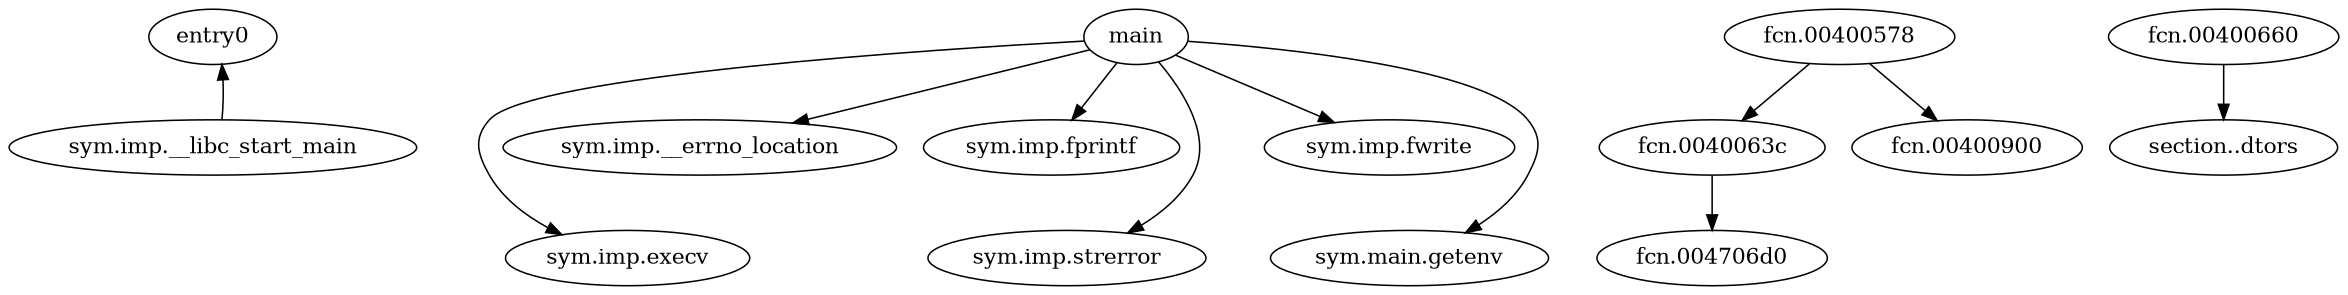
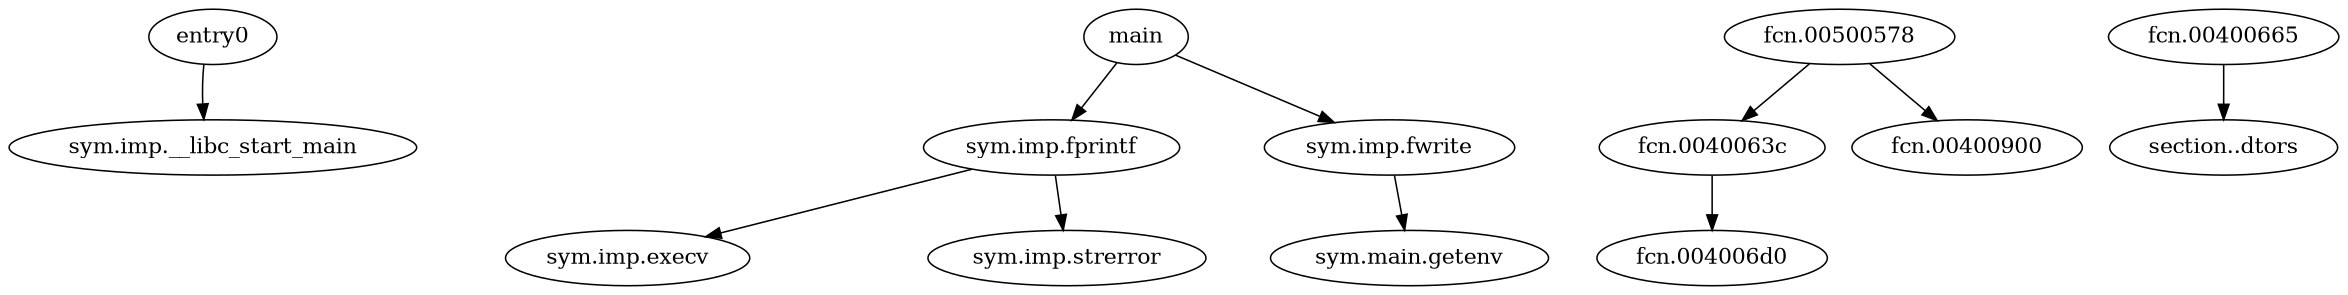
node "fcn.00400578": label "fcn.00400578" -> "fcn.00500578"
node "fcn.00400660": label "fcn.00400660" -> "fcn.00400665"
edge "main" -> "sym.imp.execv": now "sym.imp.fprintf" -> "sym.imp.execv"
edge "main" -> "sym.main.getenv": now "sym.imp.fwrite" -> "sym.main.getenv"
edge "sym.imp.__libc_start_main" -> "entry0": reversed
node "sym.imp.__errno_location": removed
edge "main" -> "sym.imp.strerror": now "sym.imp.fprintf" -> "sym.imp.strerror"
node "fcn.004706d0": label "fcn.004706d0" -> "fcn.004006d0"
